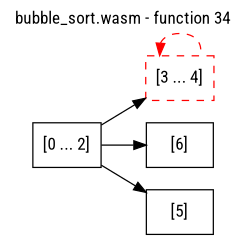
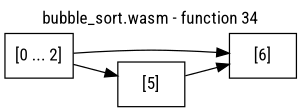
edge "[5]" -> "[6]": added
node "[3 ... 4]": removed
